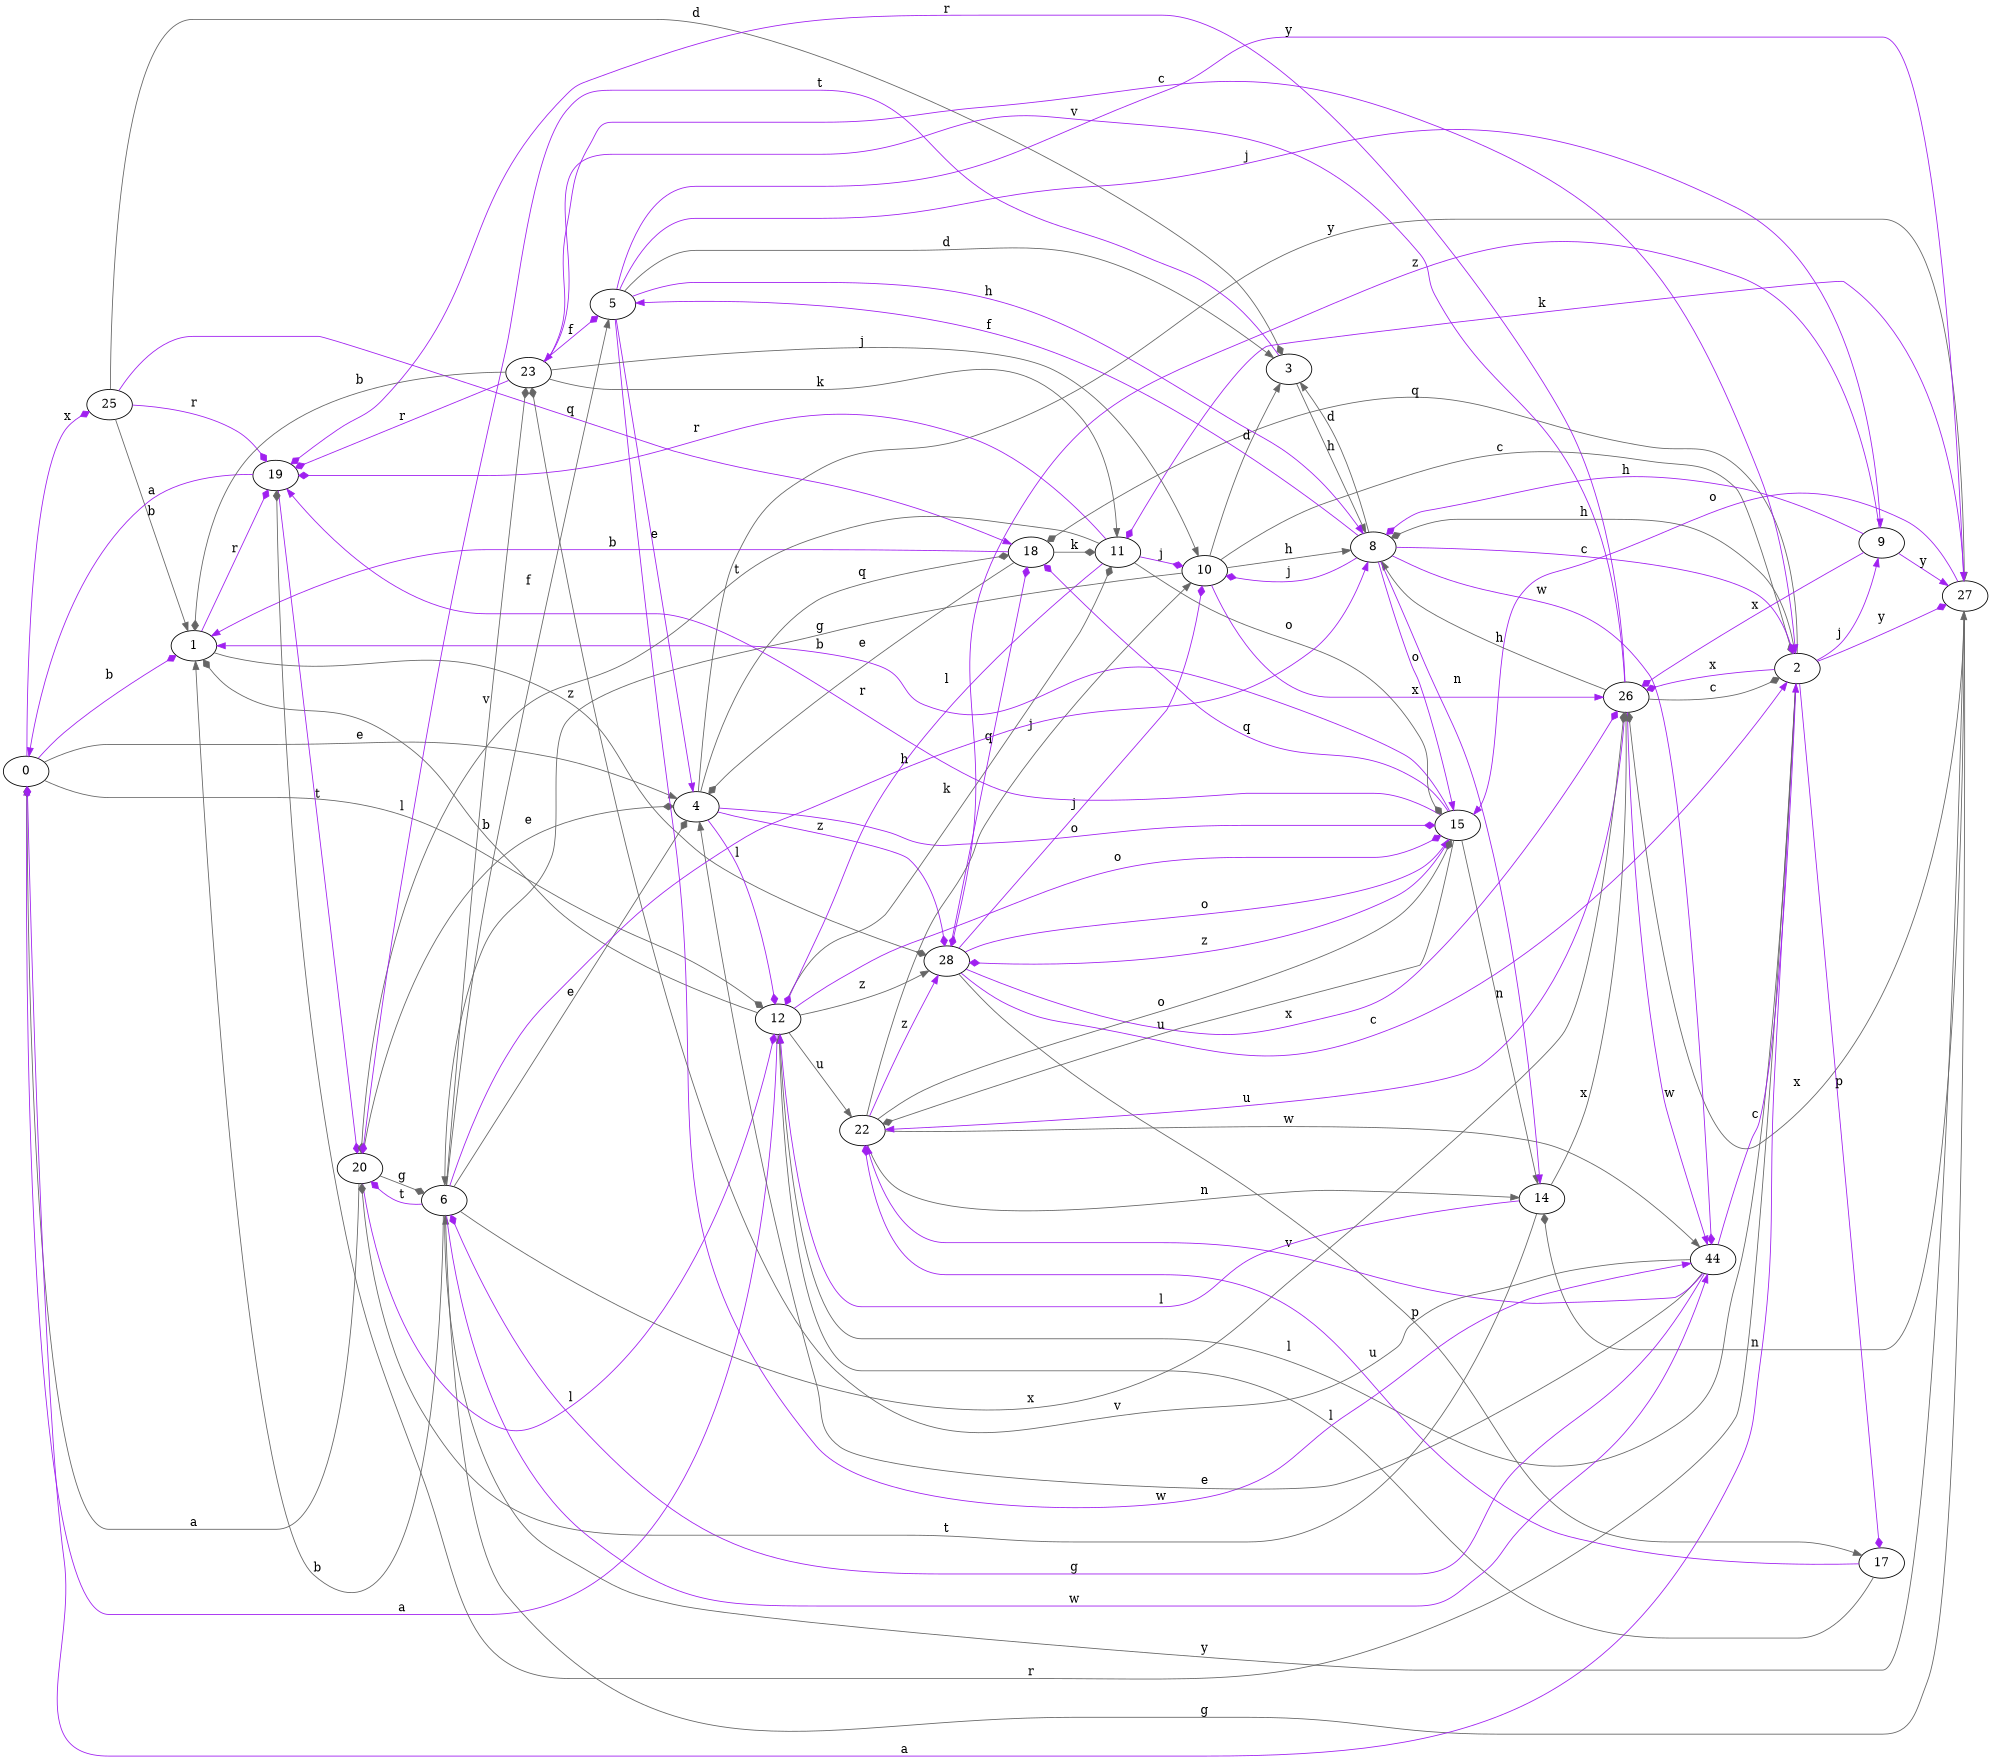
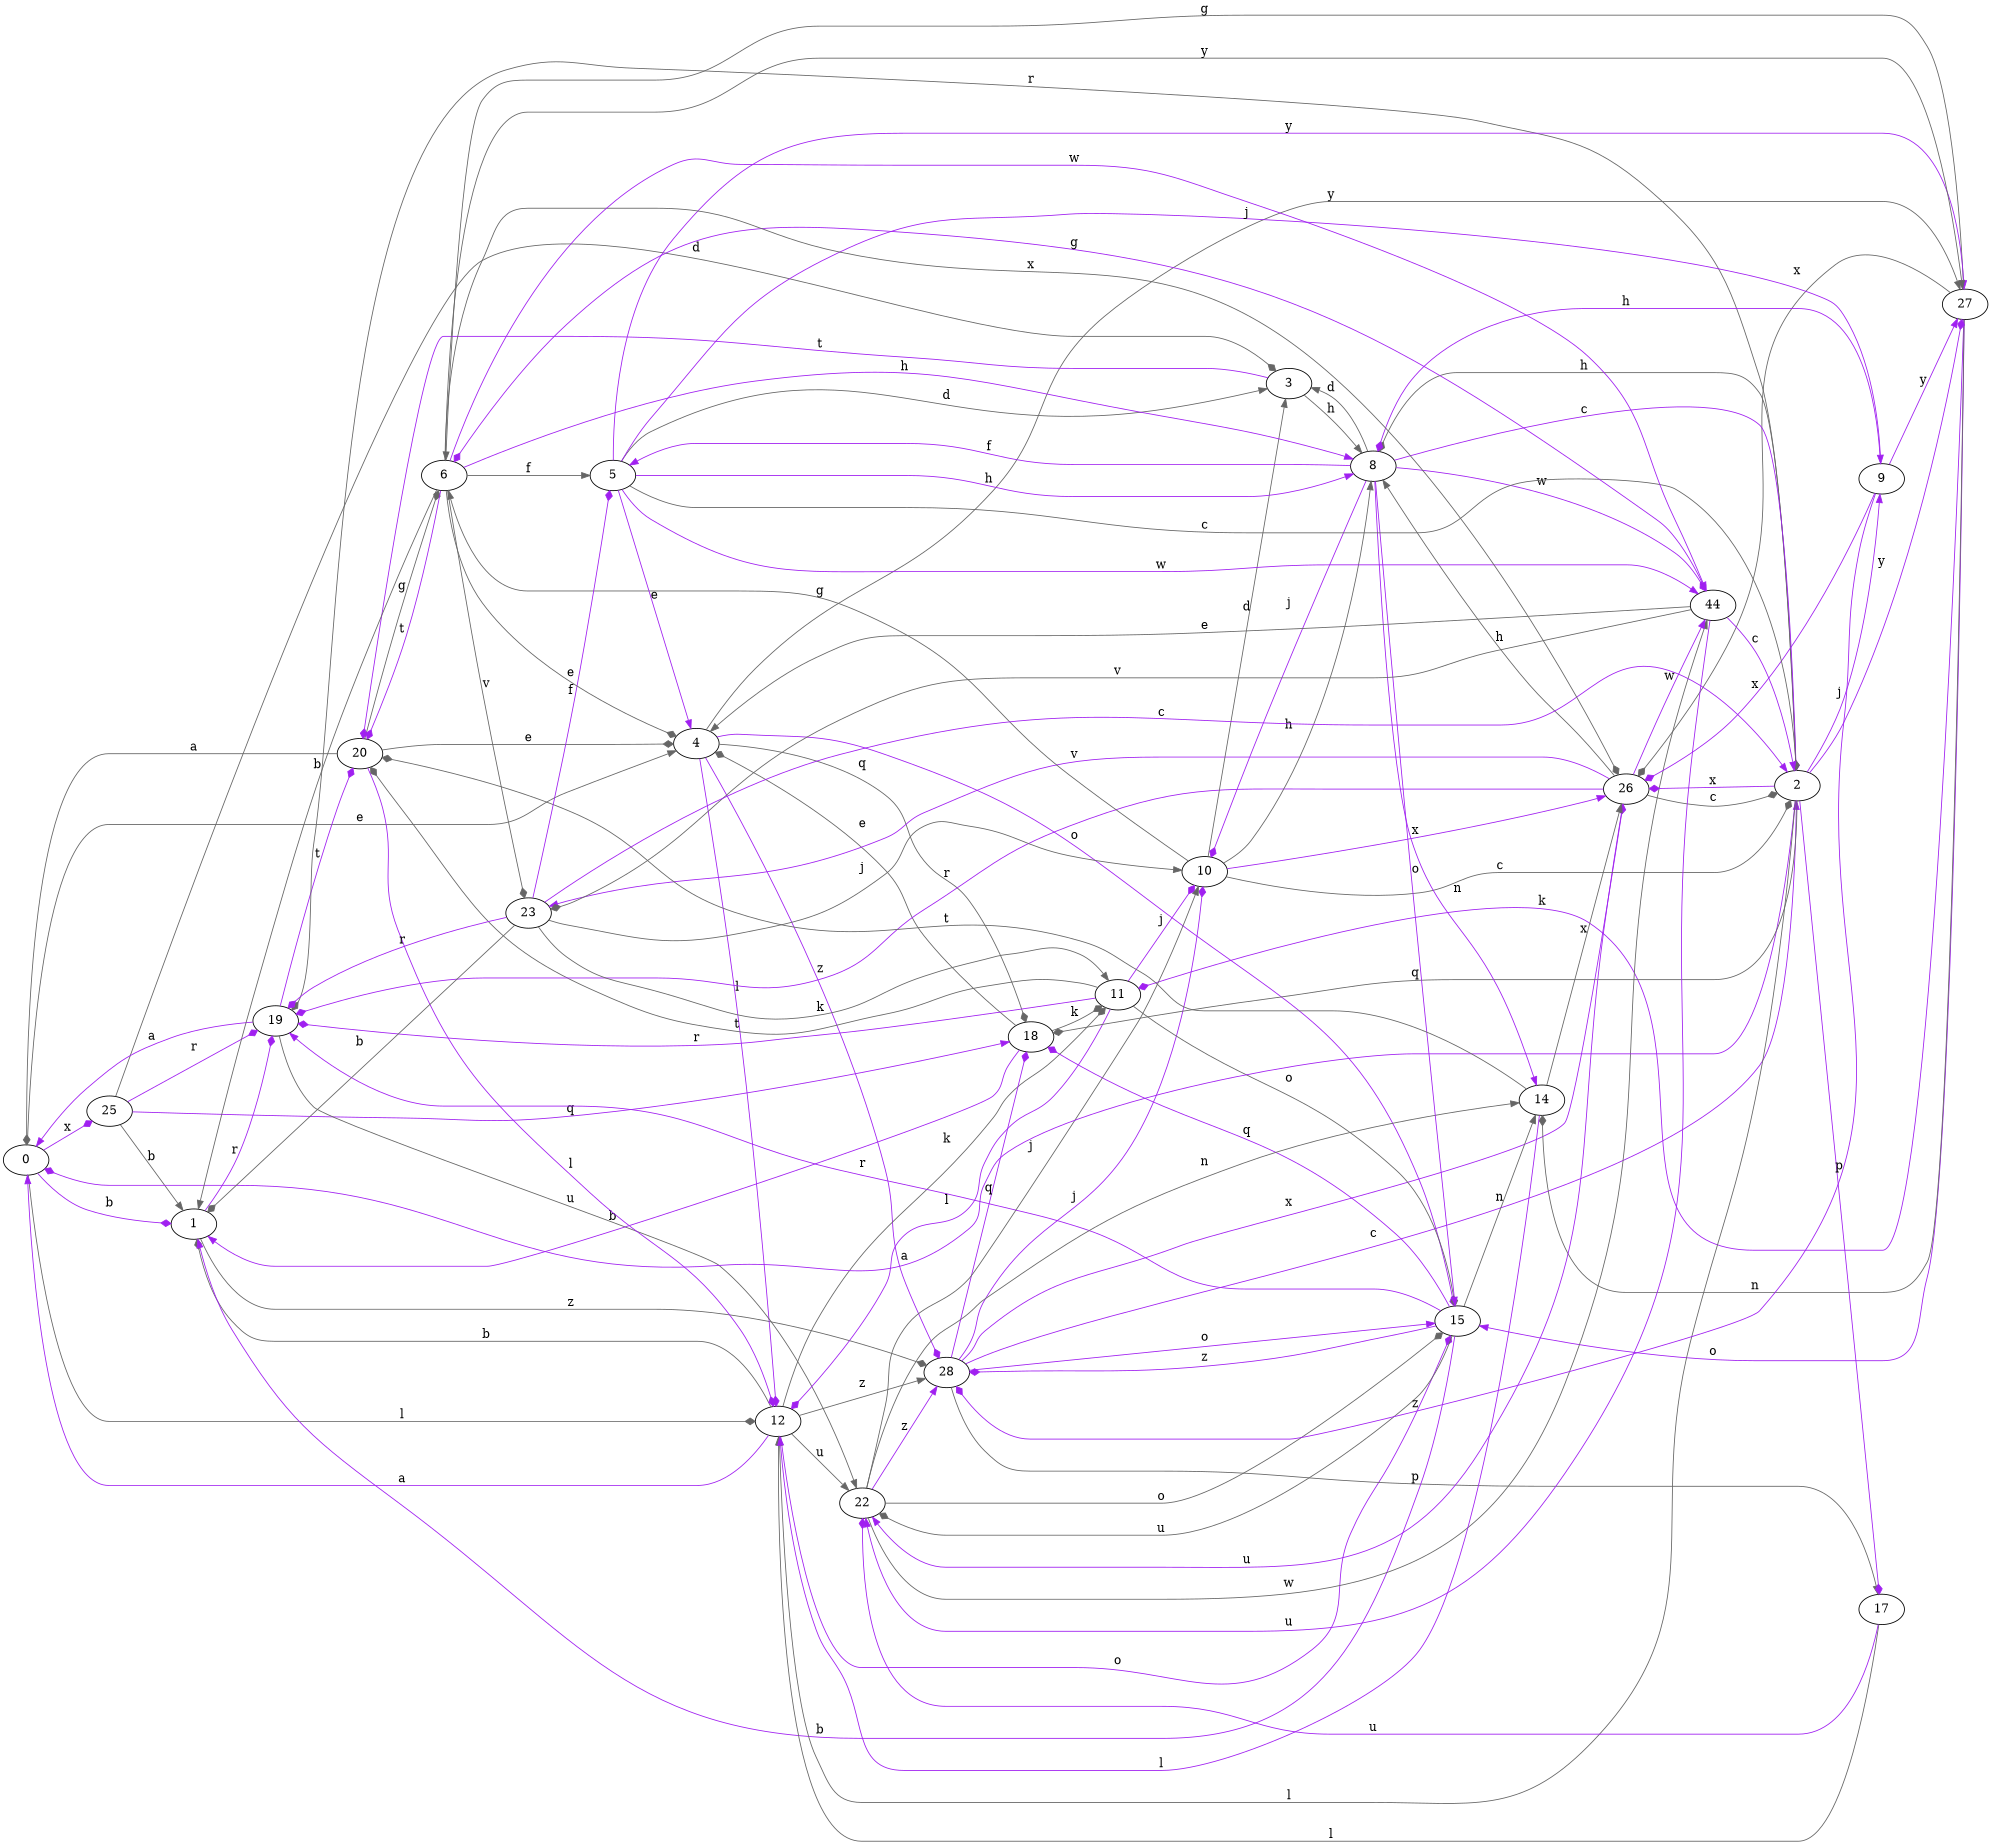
edge "5" -> "2": added, label "c"
edge "19" -> "22": added, label "u"
edge "44" -> "22": label "v" -> "u"
